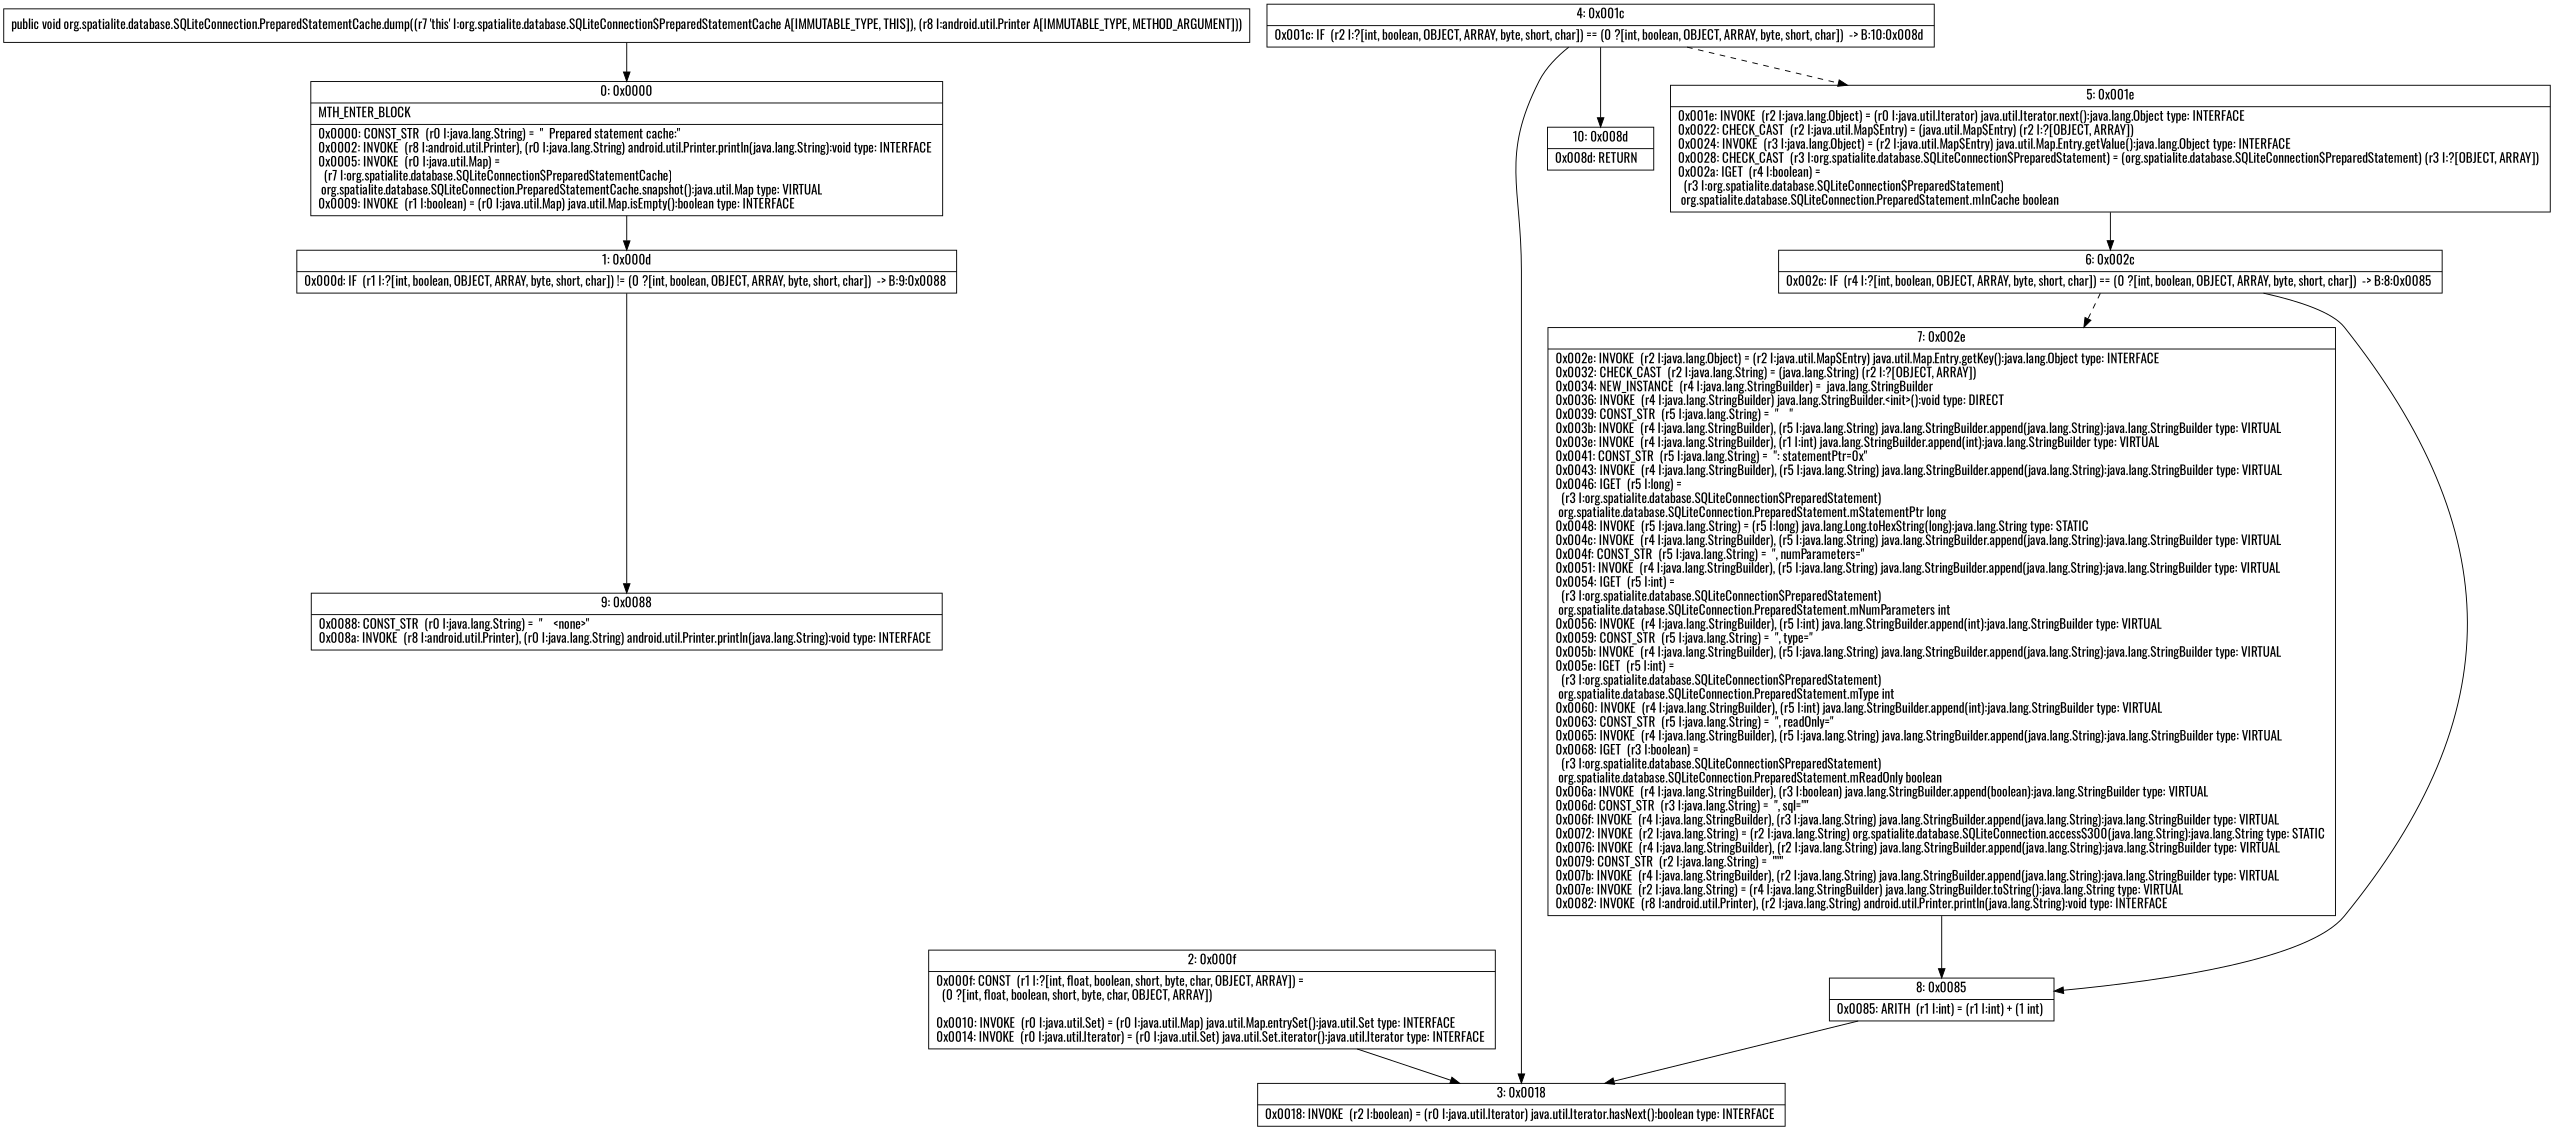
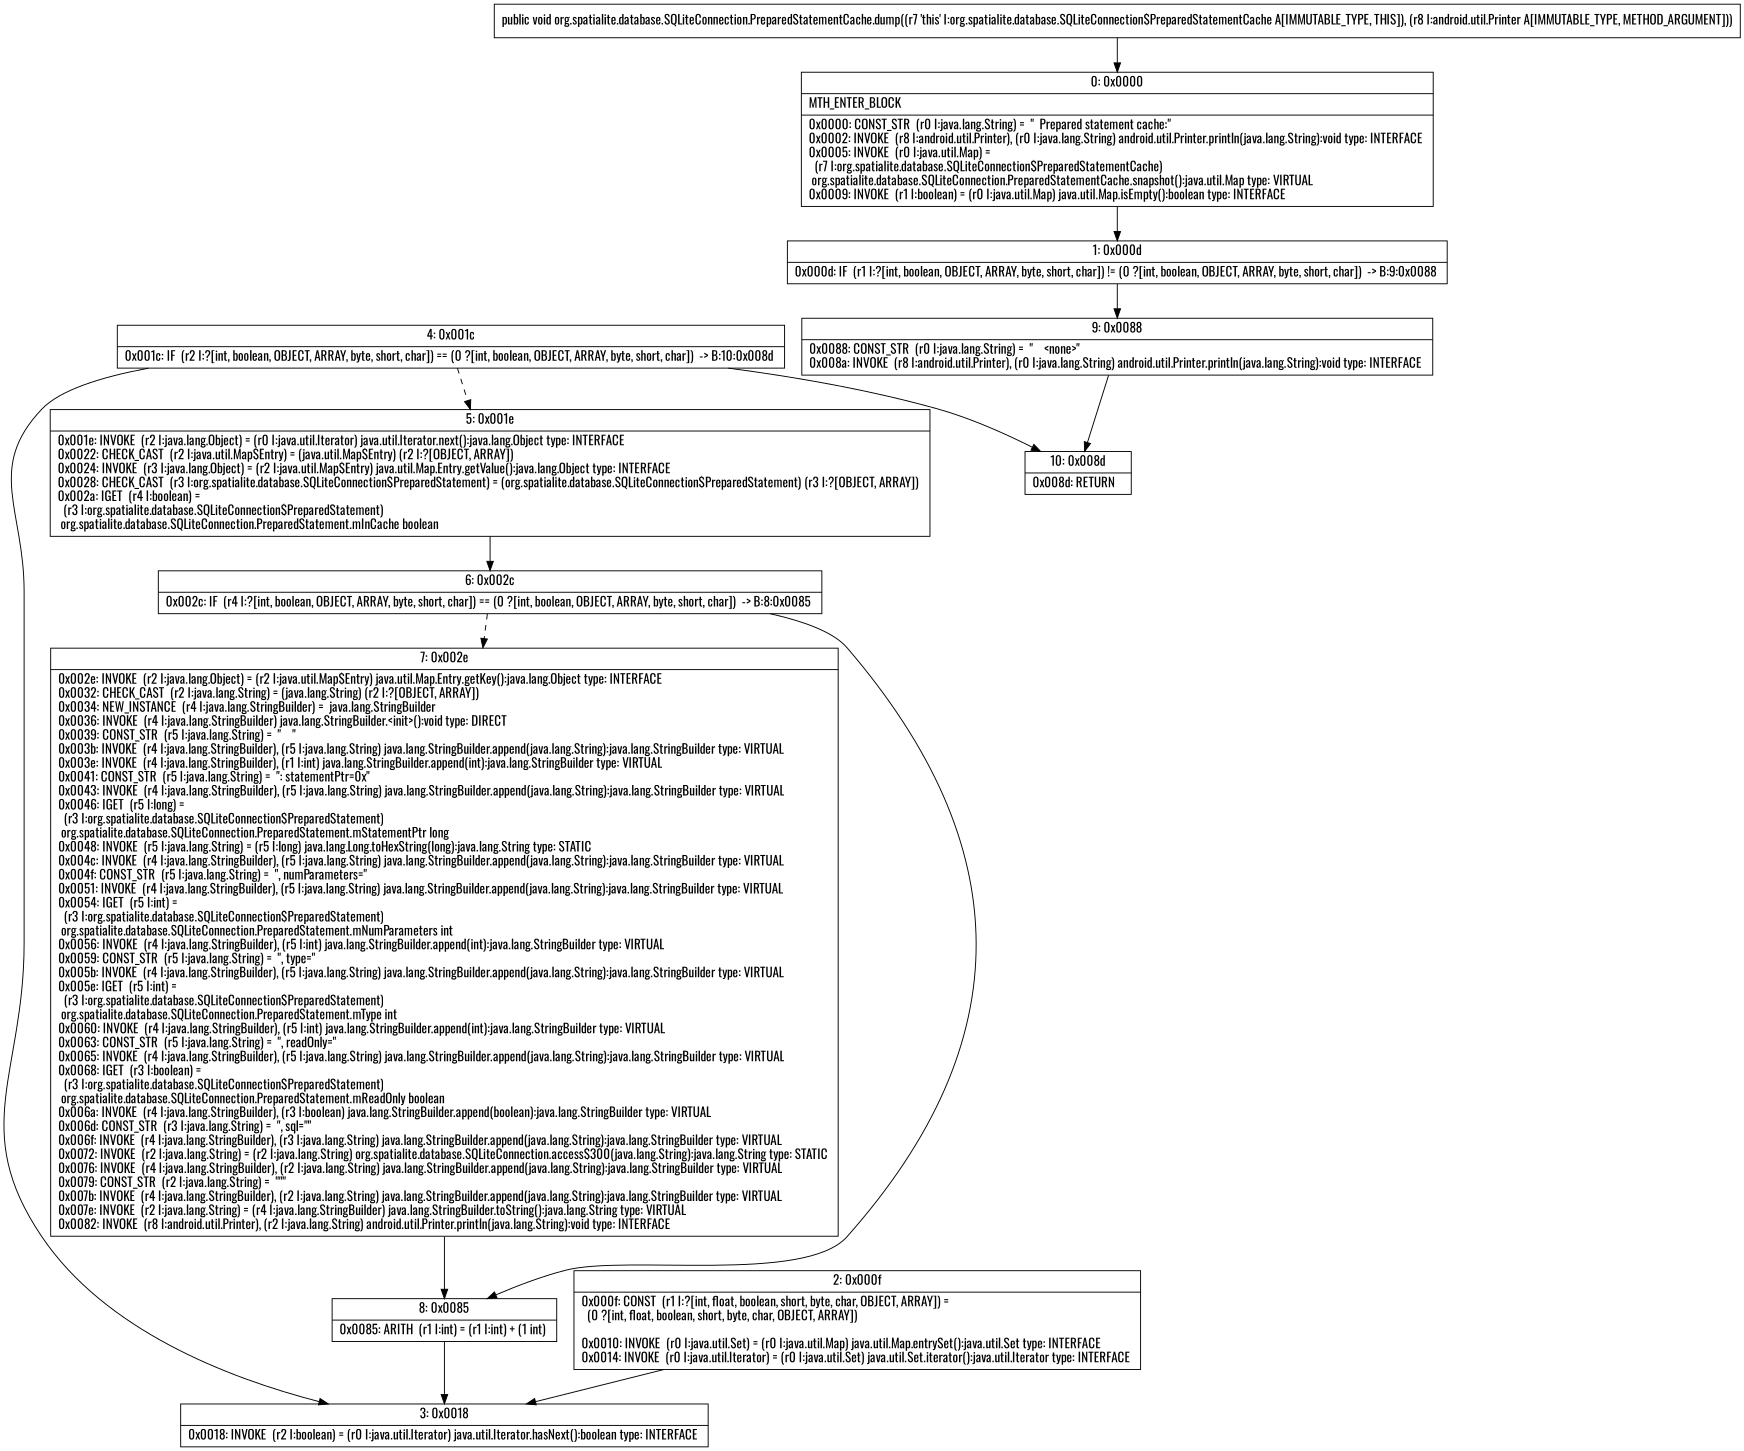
edge "9: 0x0088" -> "10: 0x008d": added
